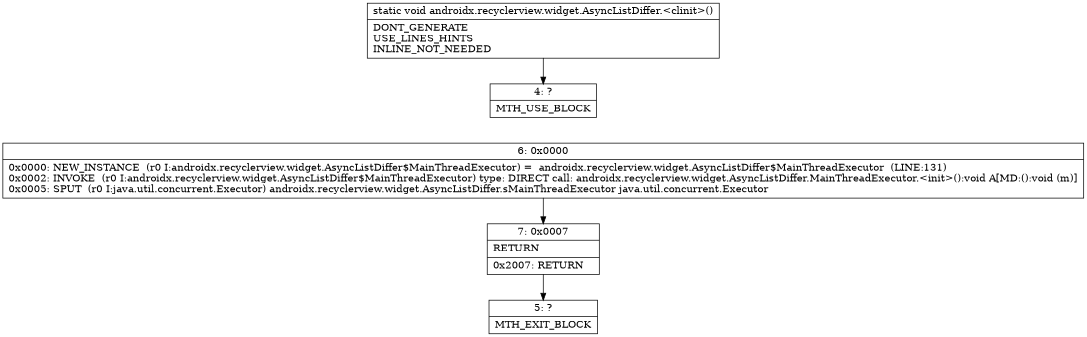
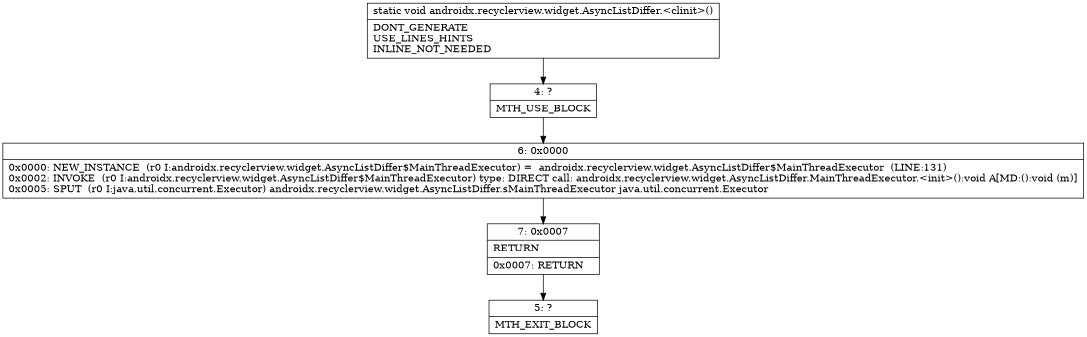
edge "4: ?" -> "6: 0x0000": added
node "7: 0x0007": text "0x2007: RETURN" -> "0x0007: RETURN"
